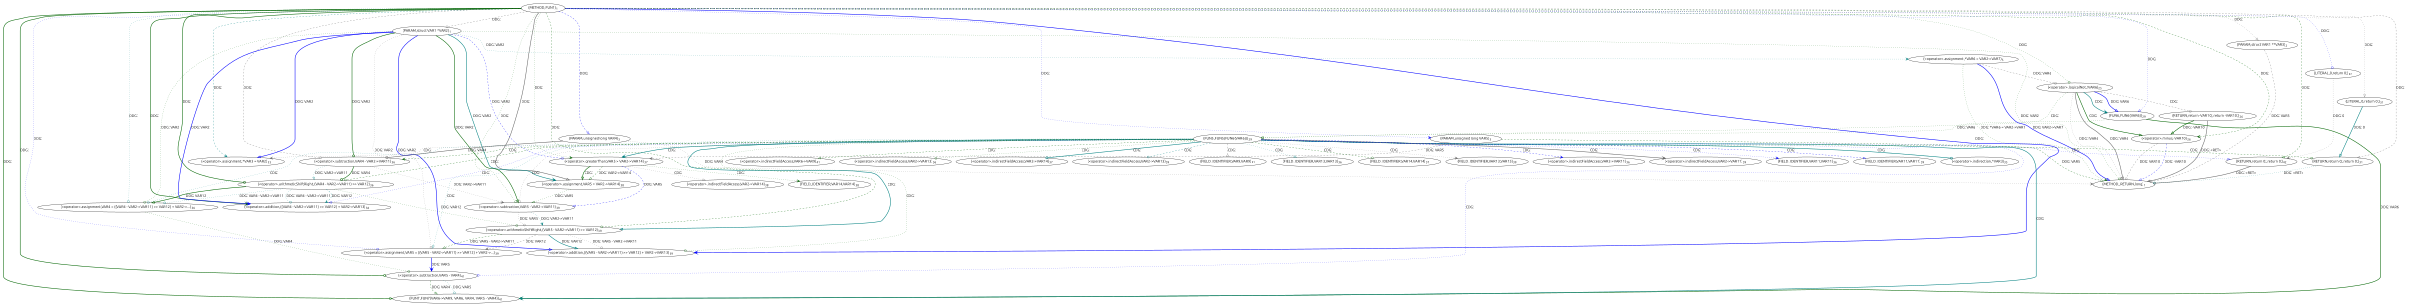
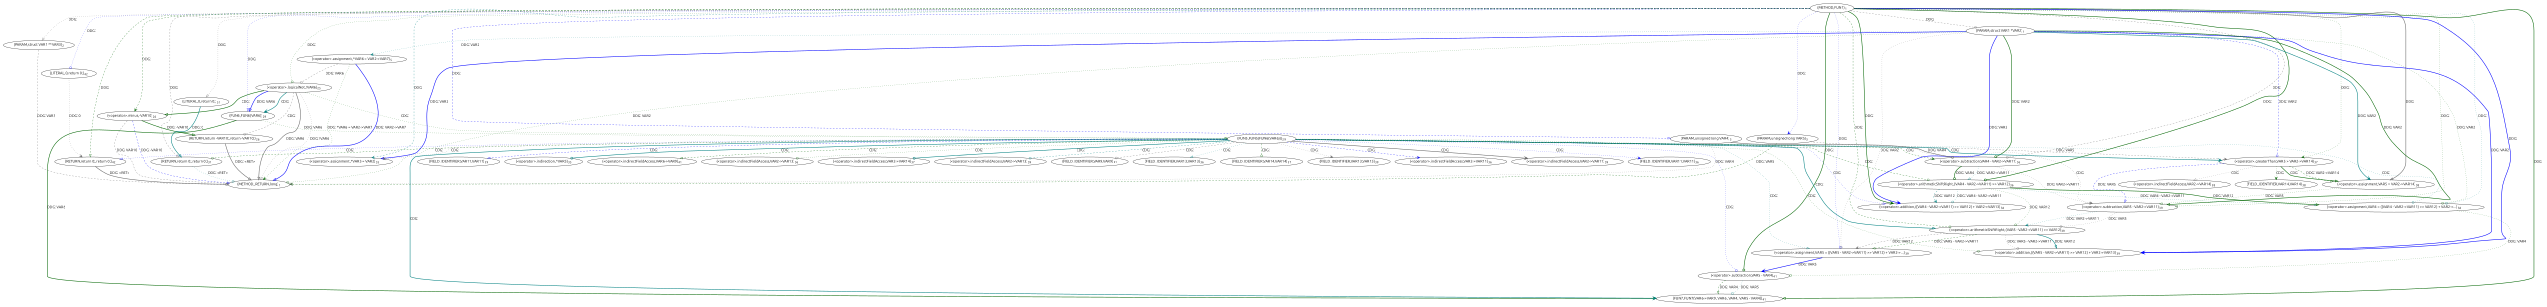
edge "(RETURN,return -VAR10;,return -VAR10;)" -> "(<operator>.minus,-VAR10)": reversed
